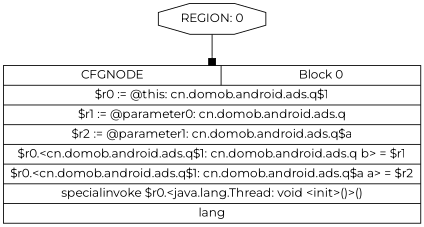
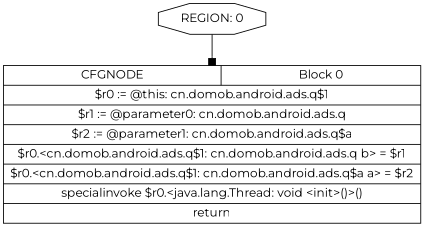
node "CFGNODE": text "lang" -> "return"
